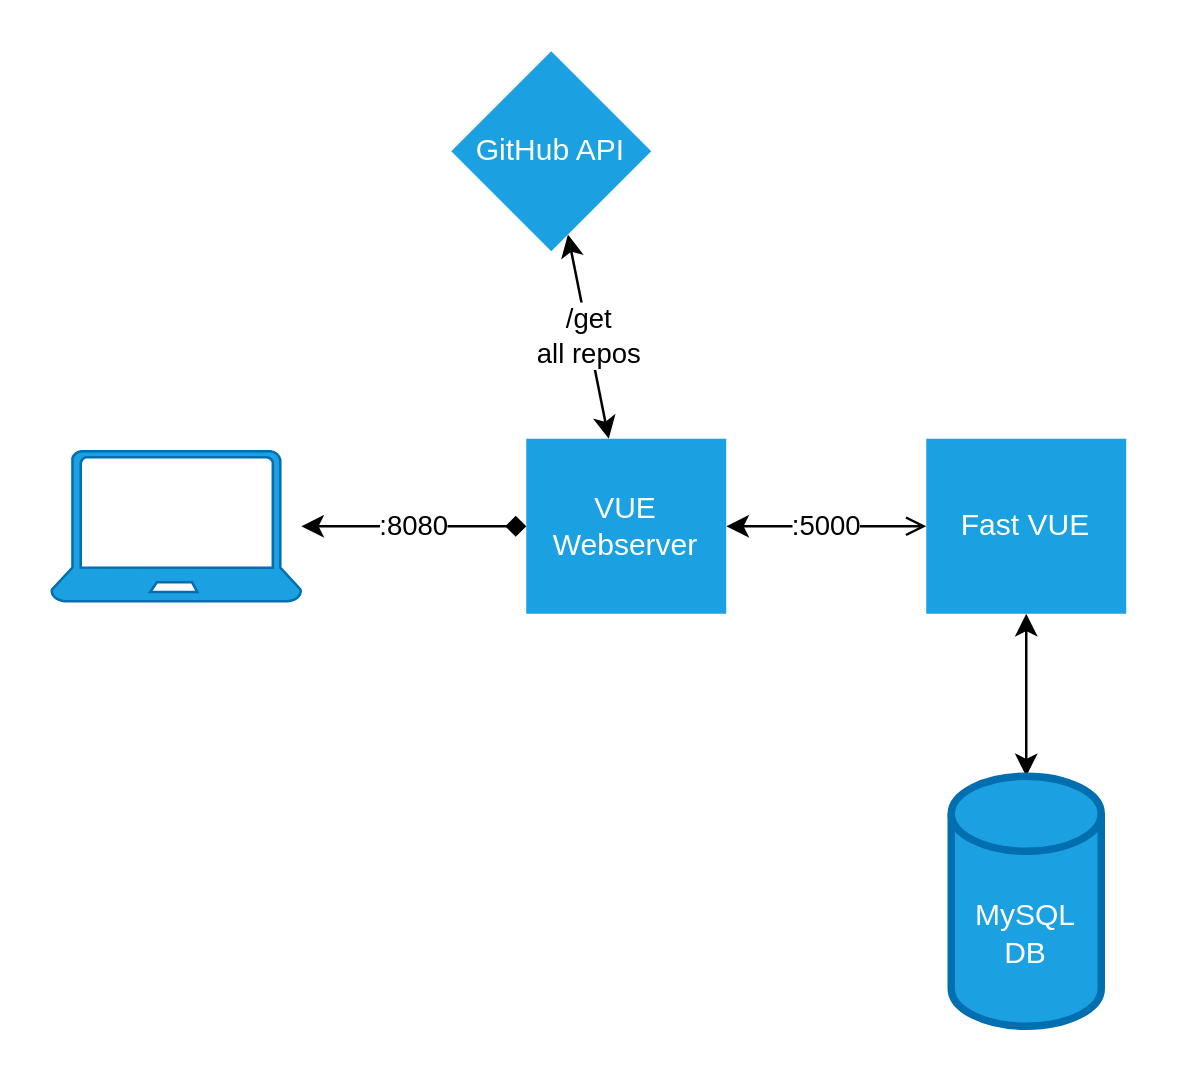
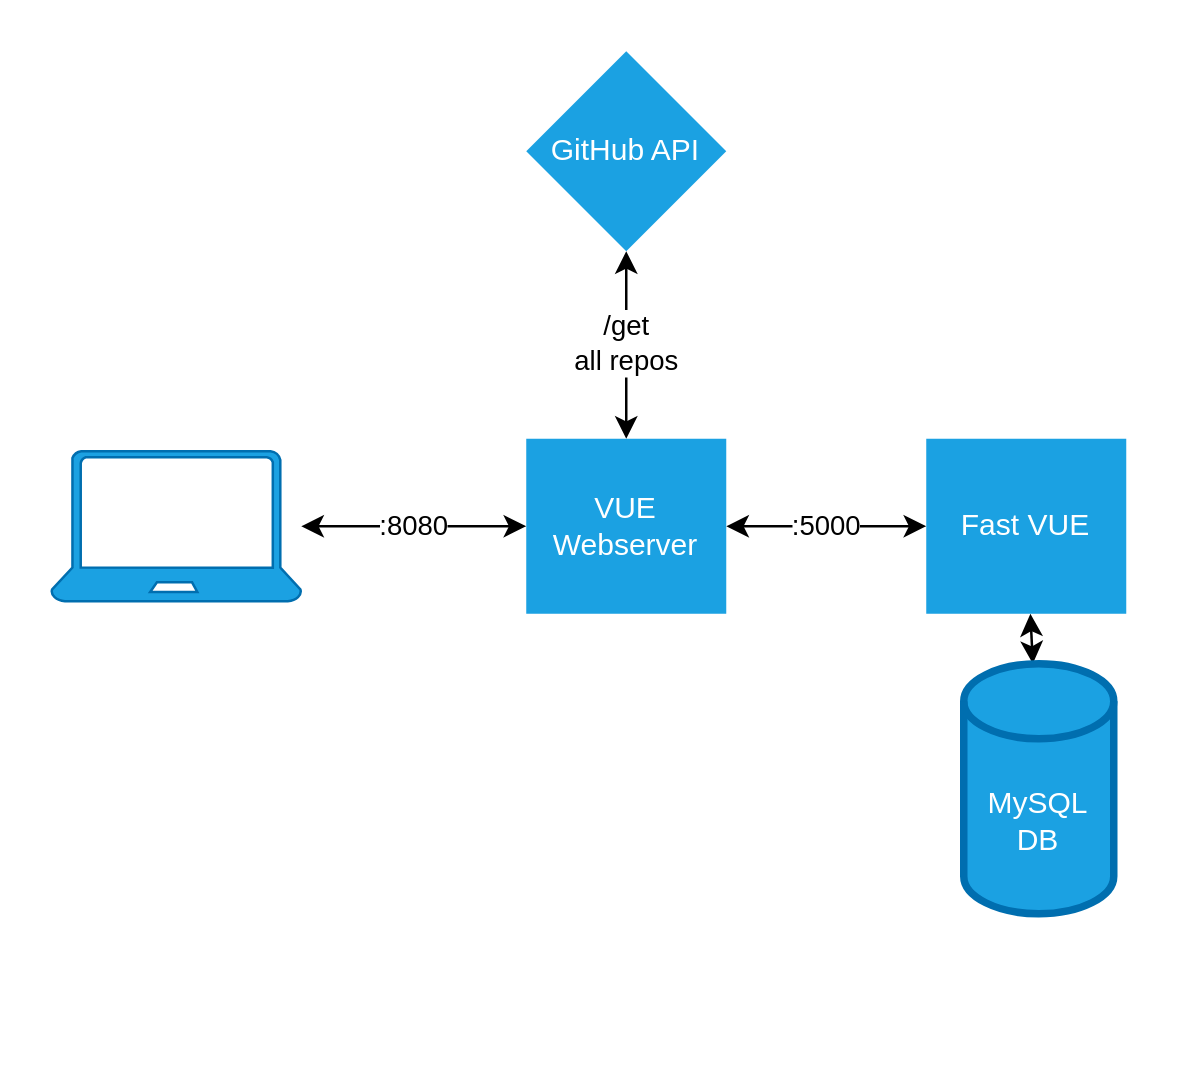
node "GitHub API": moved (551, 151) -> (626, 151)
edge "MySQL" -- "VUE Webserver": arrowhead diamond -> classic
edge "VUE Webserver" -- "Fast VUE": arrowhead open -> classic
node "MySQL DB": moved (1026, 901) -> (1039, 789)
